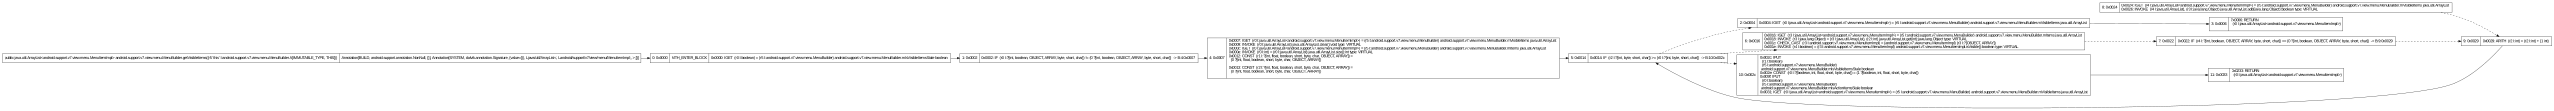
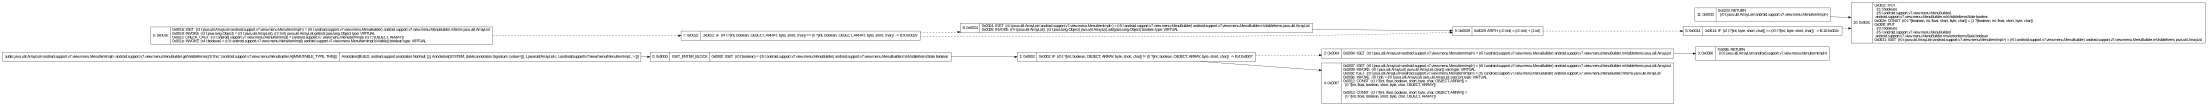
edge "8: 0x0024" -> "9: 0x0029": style dashed -> solid
edge "7: 0x0022" -> "8: 0x0024": added
edge "5: 0x0014" -> "2: 0x0004": now "1: 0x0002" -> "2: 0x0004"
edge "5: 0x0014" -> "6: 0x0016": removed
node "0: 0x0000": text "MTH_ENTER_BLOCK" -> "IGET_ENTER_BLOCK"
edge "4: 0x0007" -> "5: 0x0014": removed
edge "10: 0x002c" -> "11: 0x0033": reversed
edge "9: 0x0029" -> "5: 0x0014": style solid -> dashed
